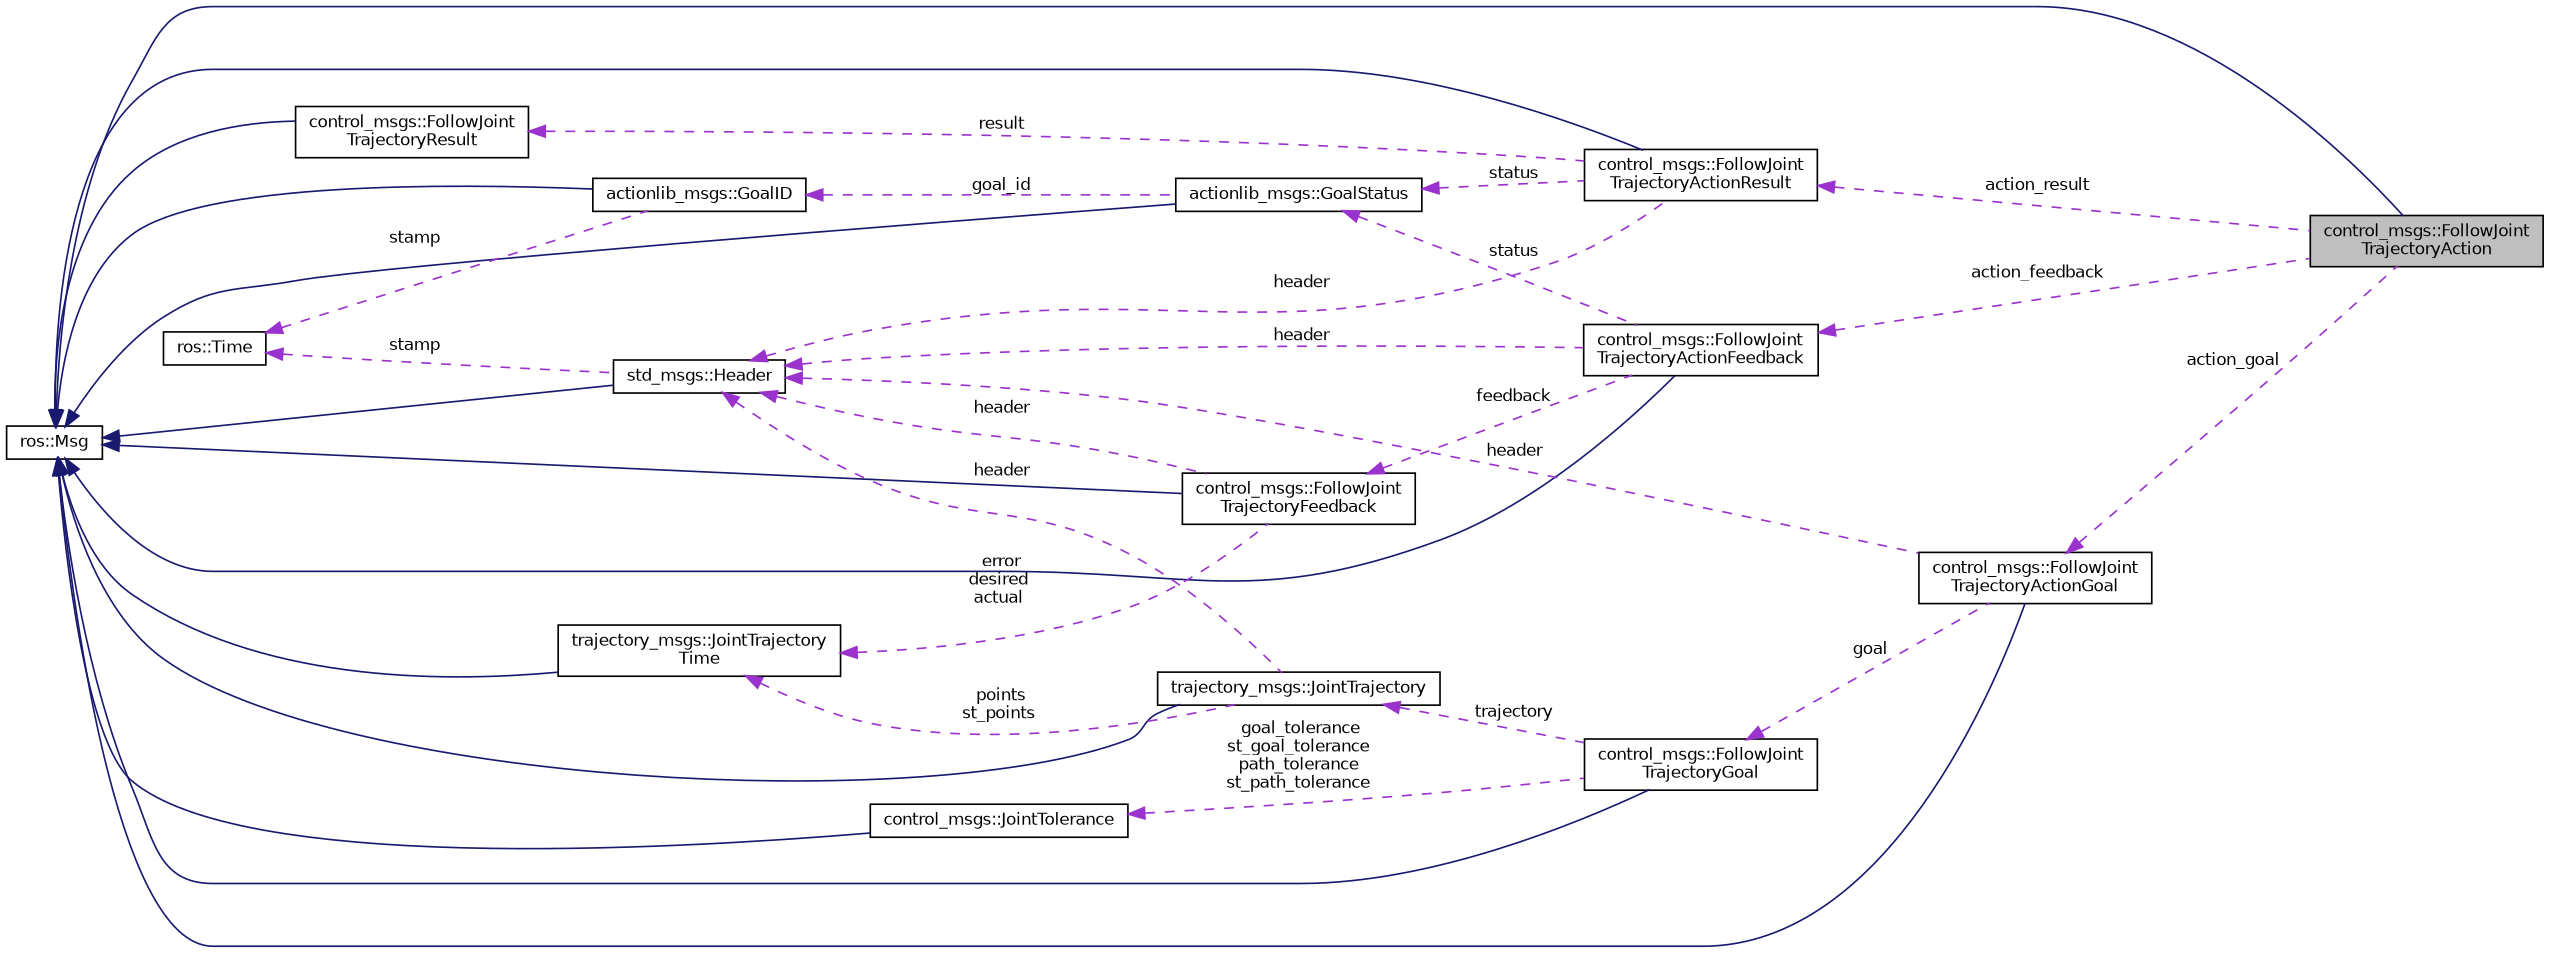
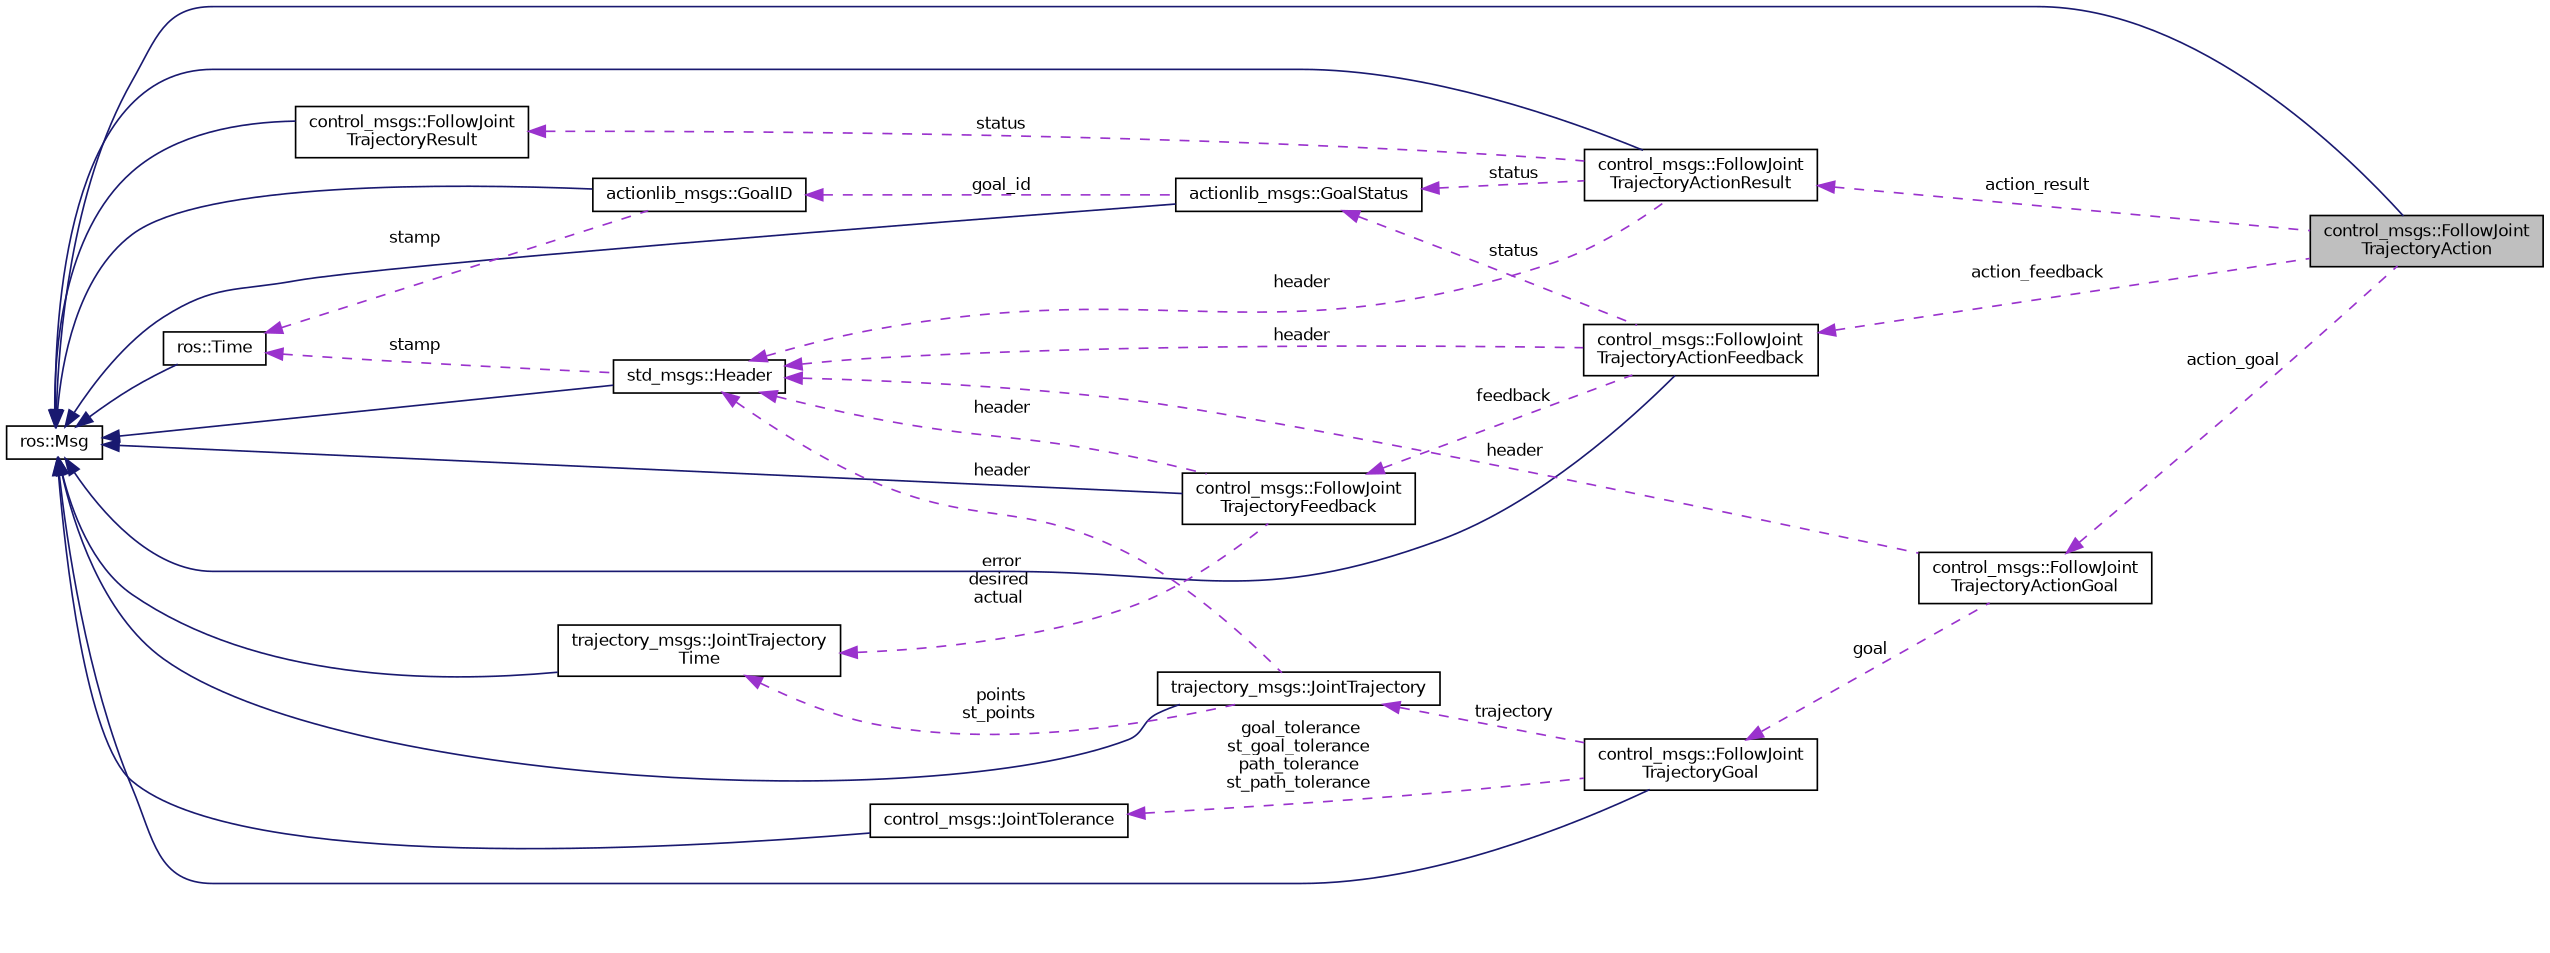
edge "control_msgs::FollowJoint TrajectoryActionResult" -> "control_msgs::FollowJoint TrajectoryResult": label " result" -> " status"
edge "control_msgs::FollowJoint TrajectoryActionGoal" -> "ros::Msg": now "ros::Time" -> "ros::Msg"
